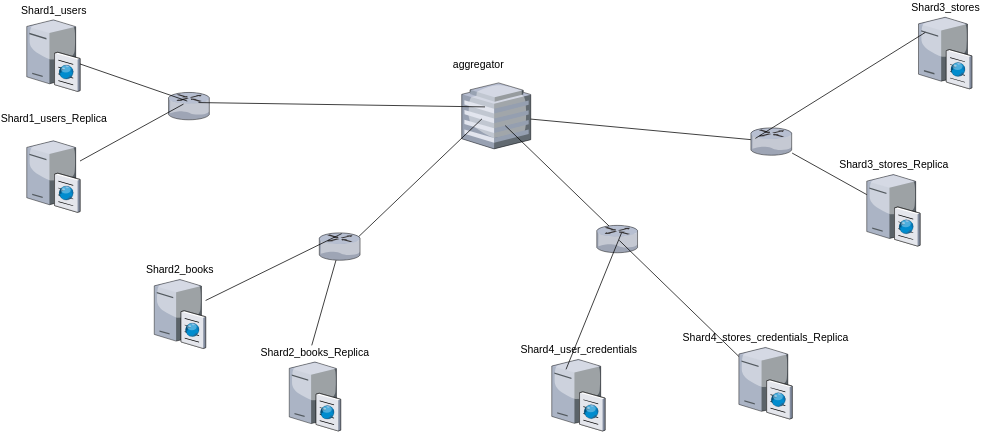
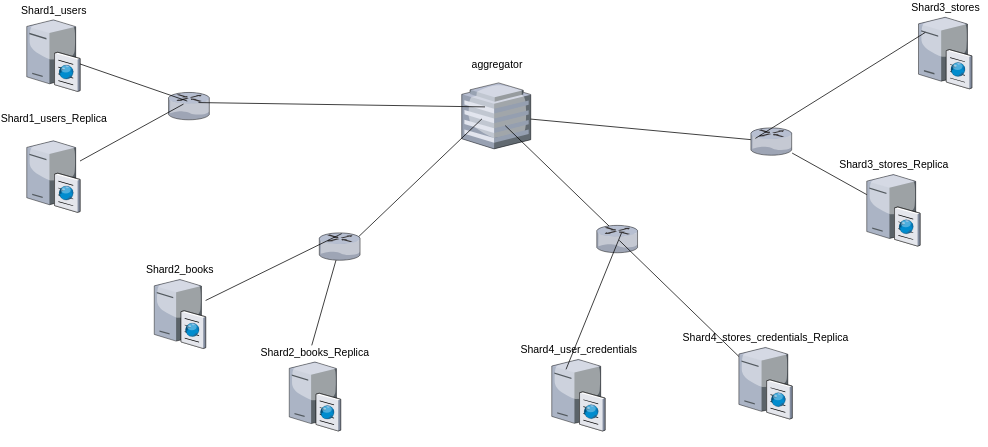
node "aggregator": moved (478, 64) -> (497, 64)
